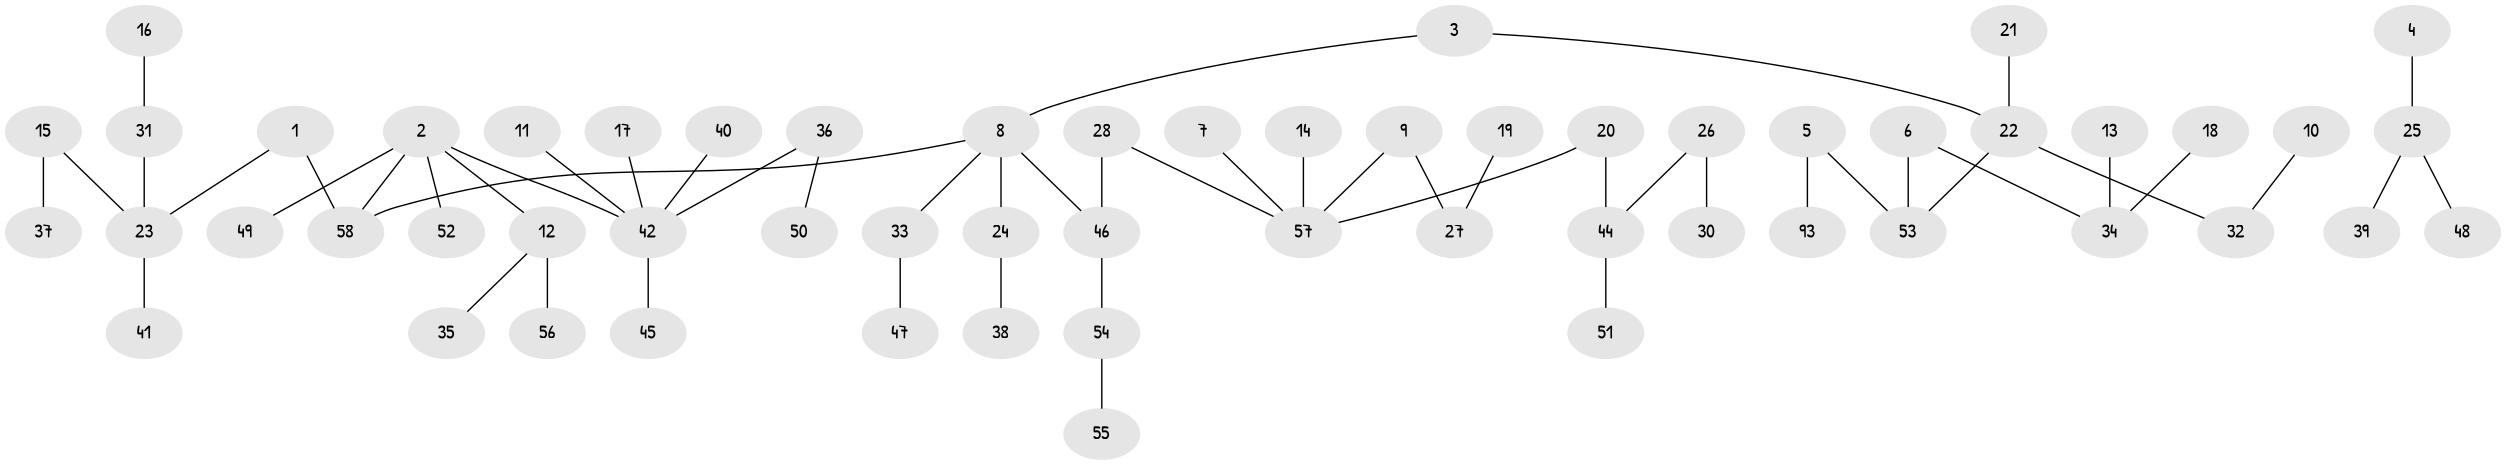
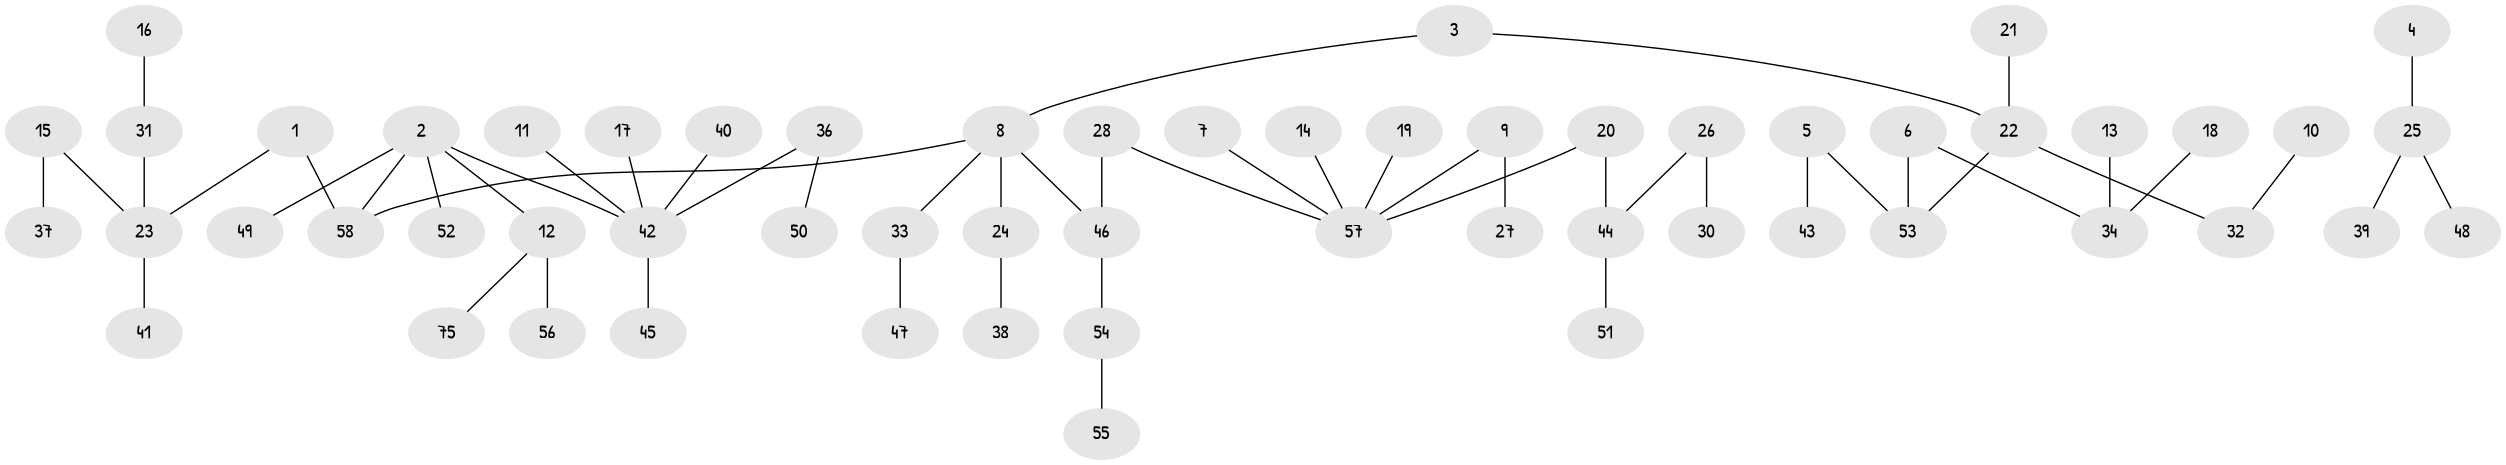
edge "19" -- "27": now "19" -- "57"
node "93": label "93" -> "43"
node "35": label "35" -> "75"
